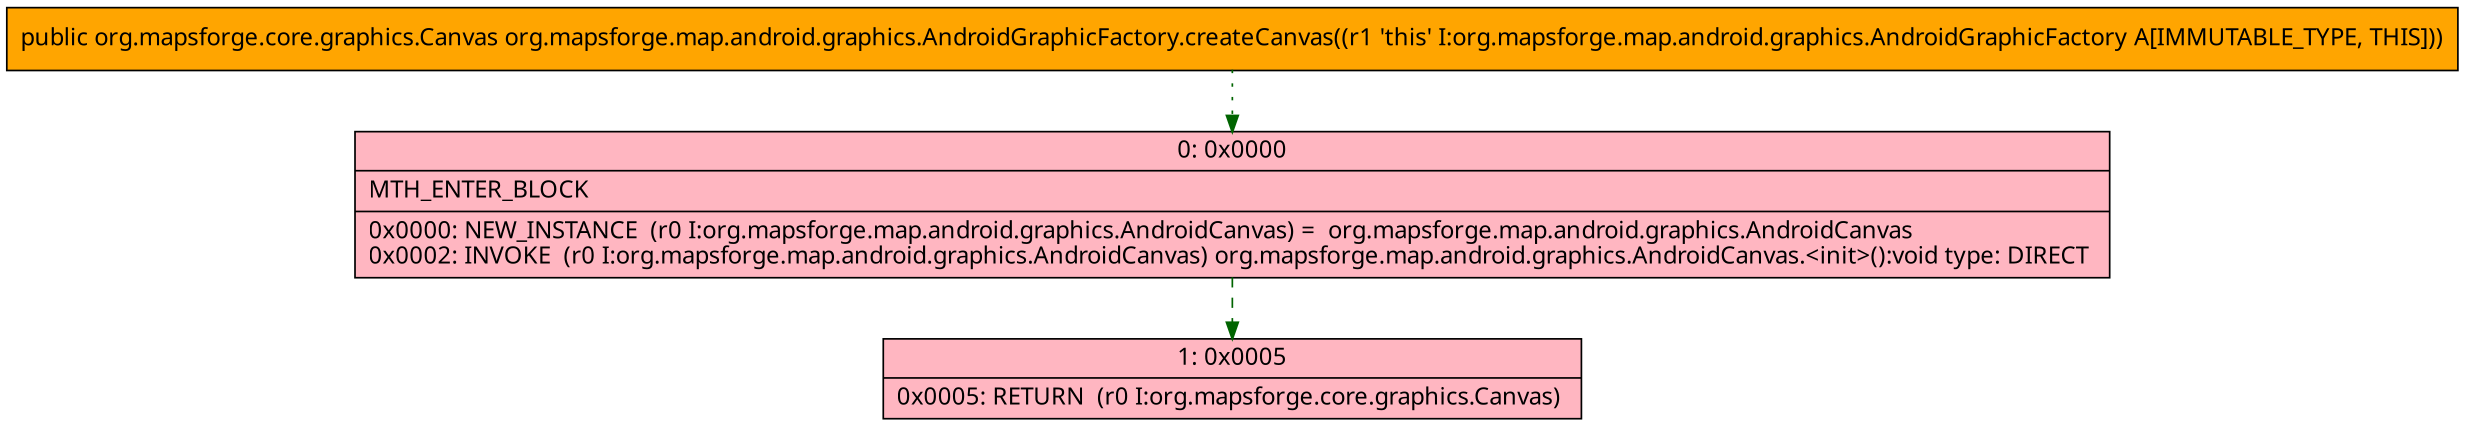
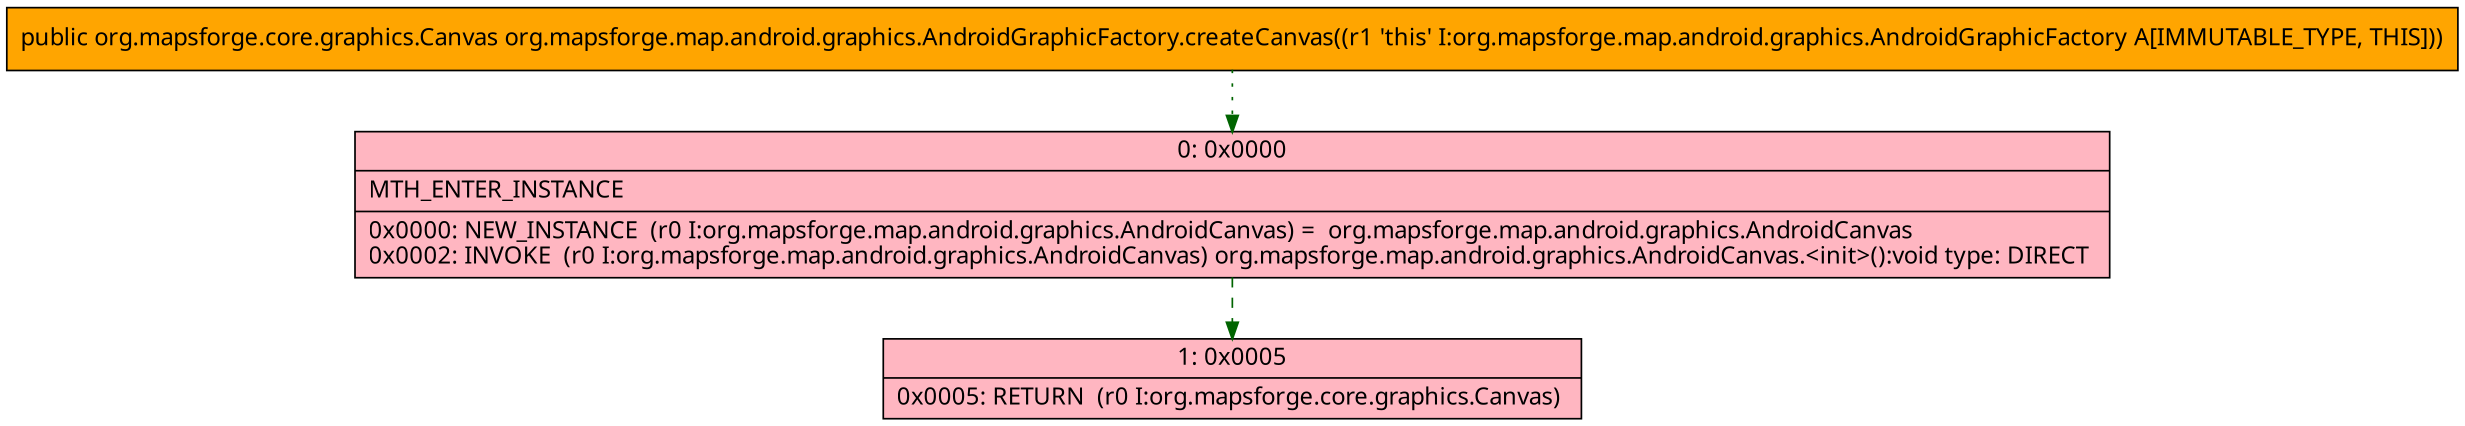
node "0: 0x0000": text "MTH_ENTER_BLOCK" -> "MTH_ENTER_INSTANCE"
